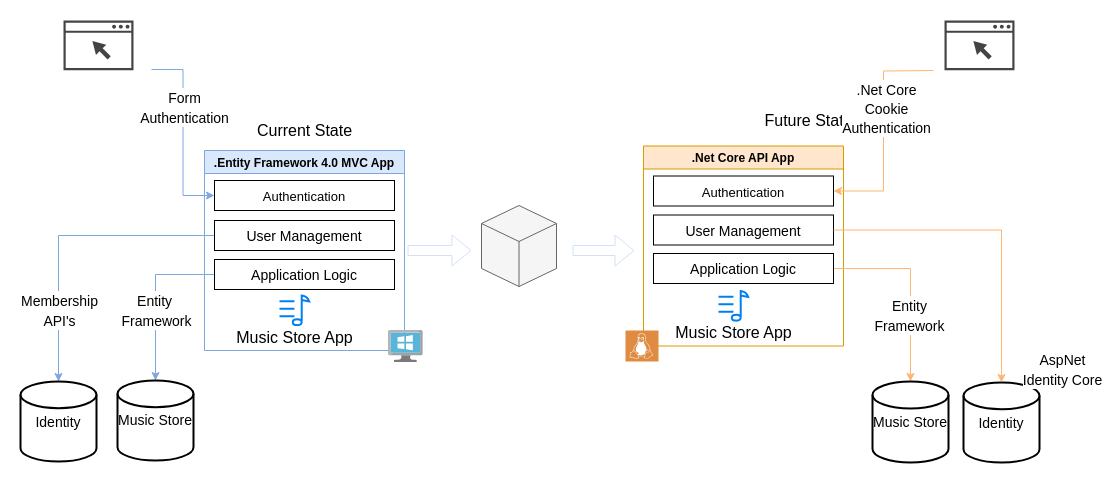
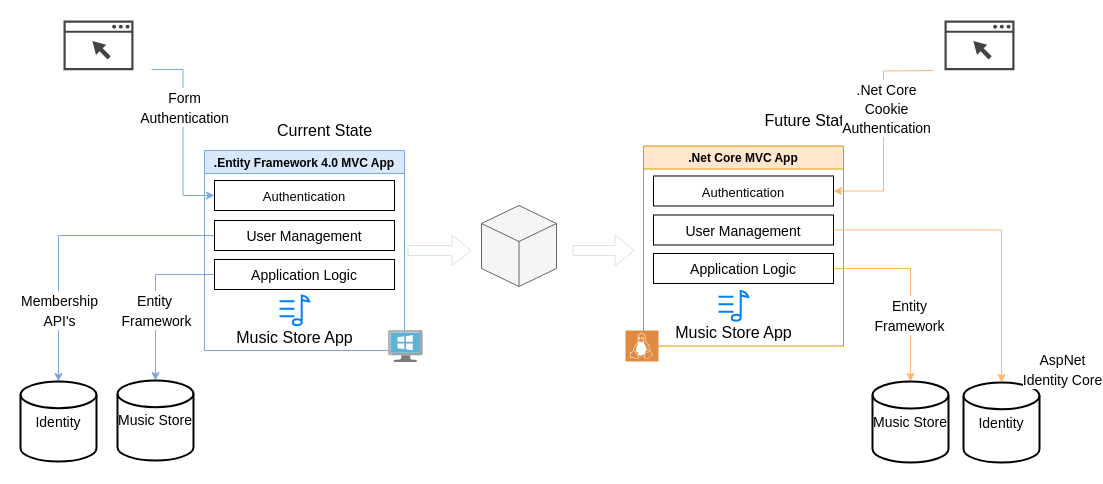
node "Current State": moved (305, 131) -> (325, 131)
node ".Net Core API App": label ".Net Core API App" -> ".Net Core MVC App"
